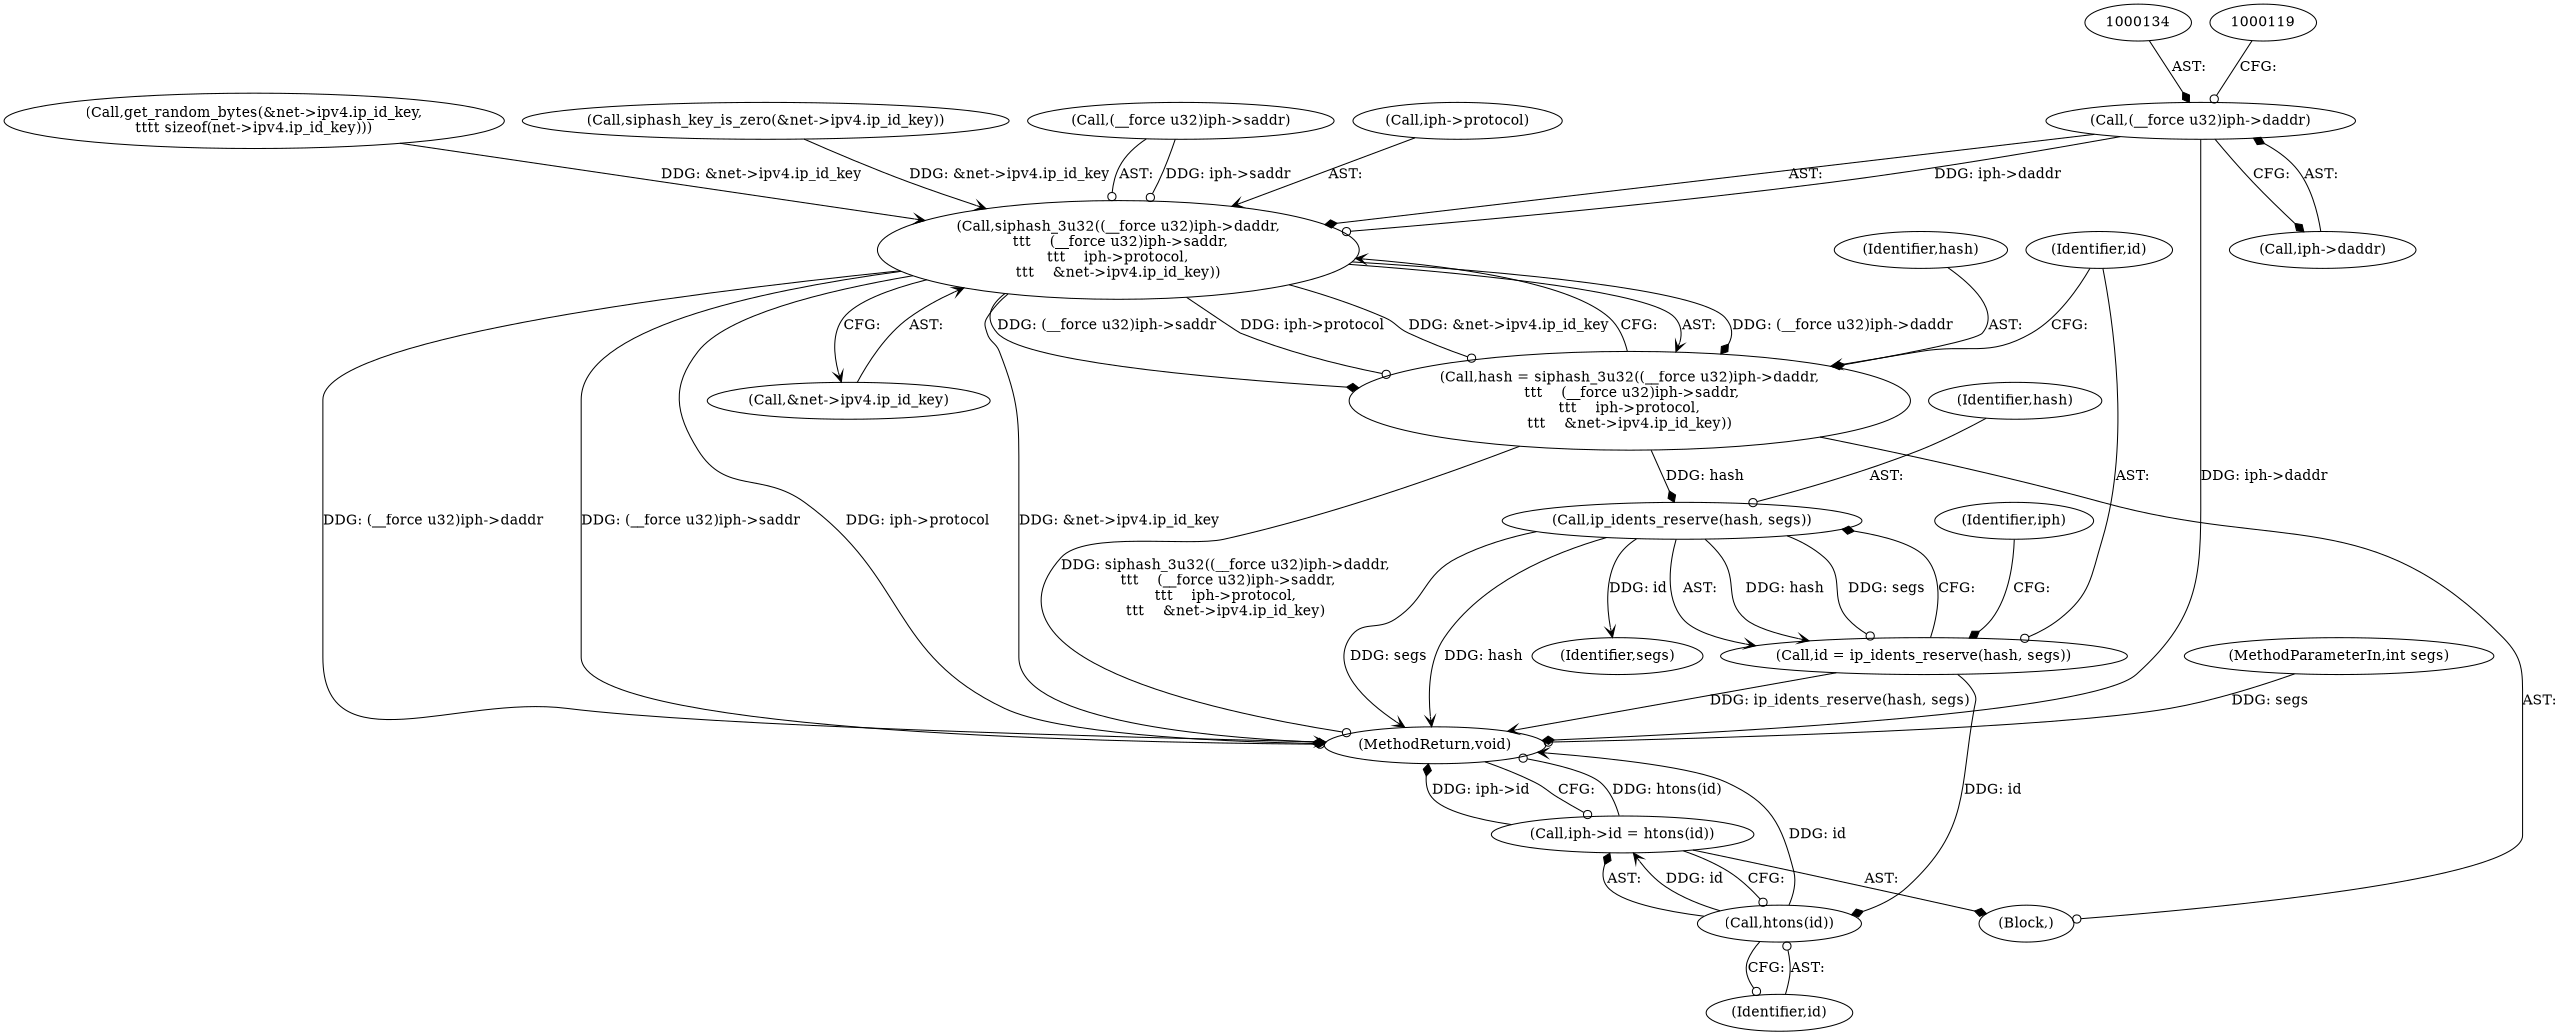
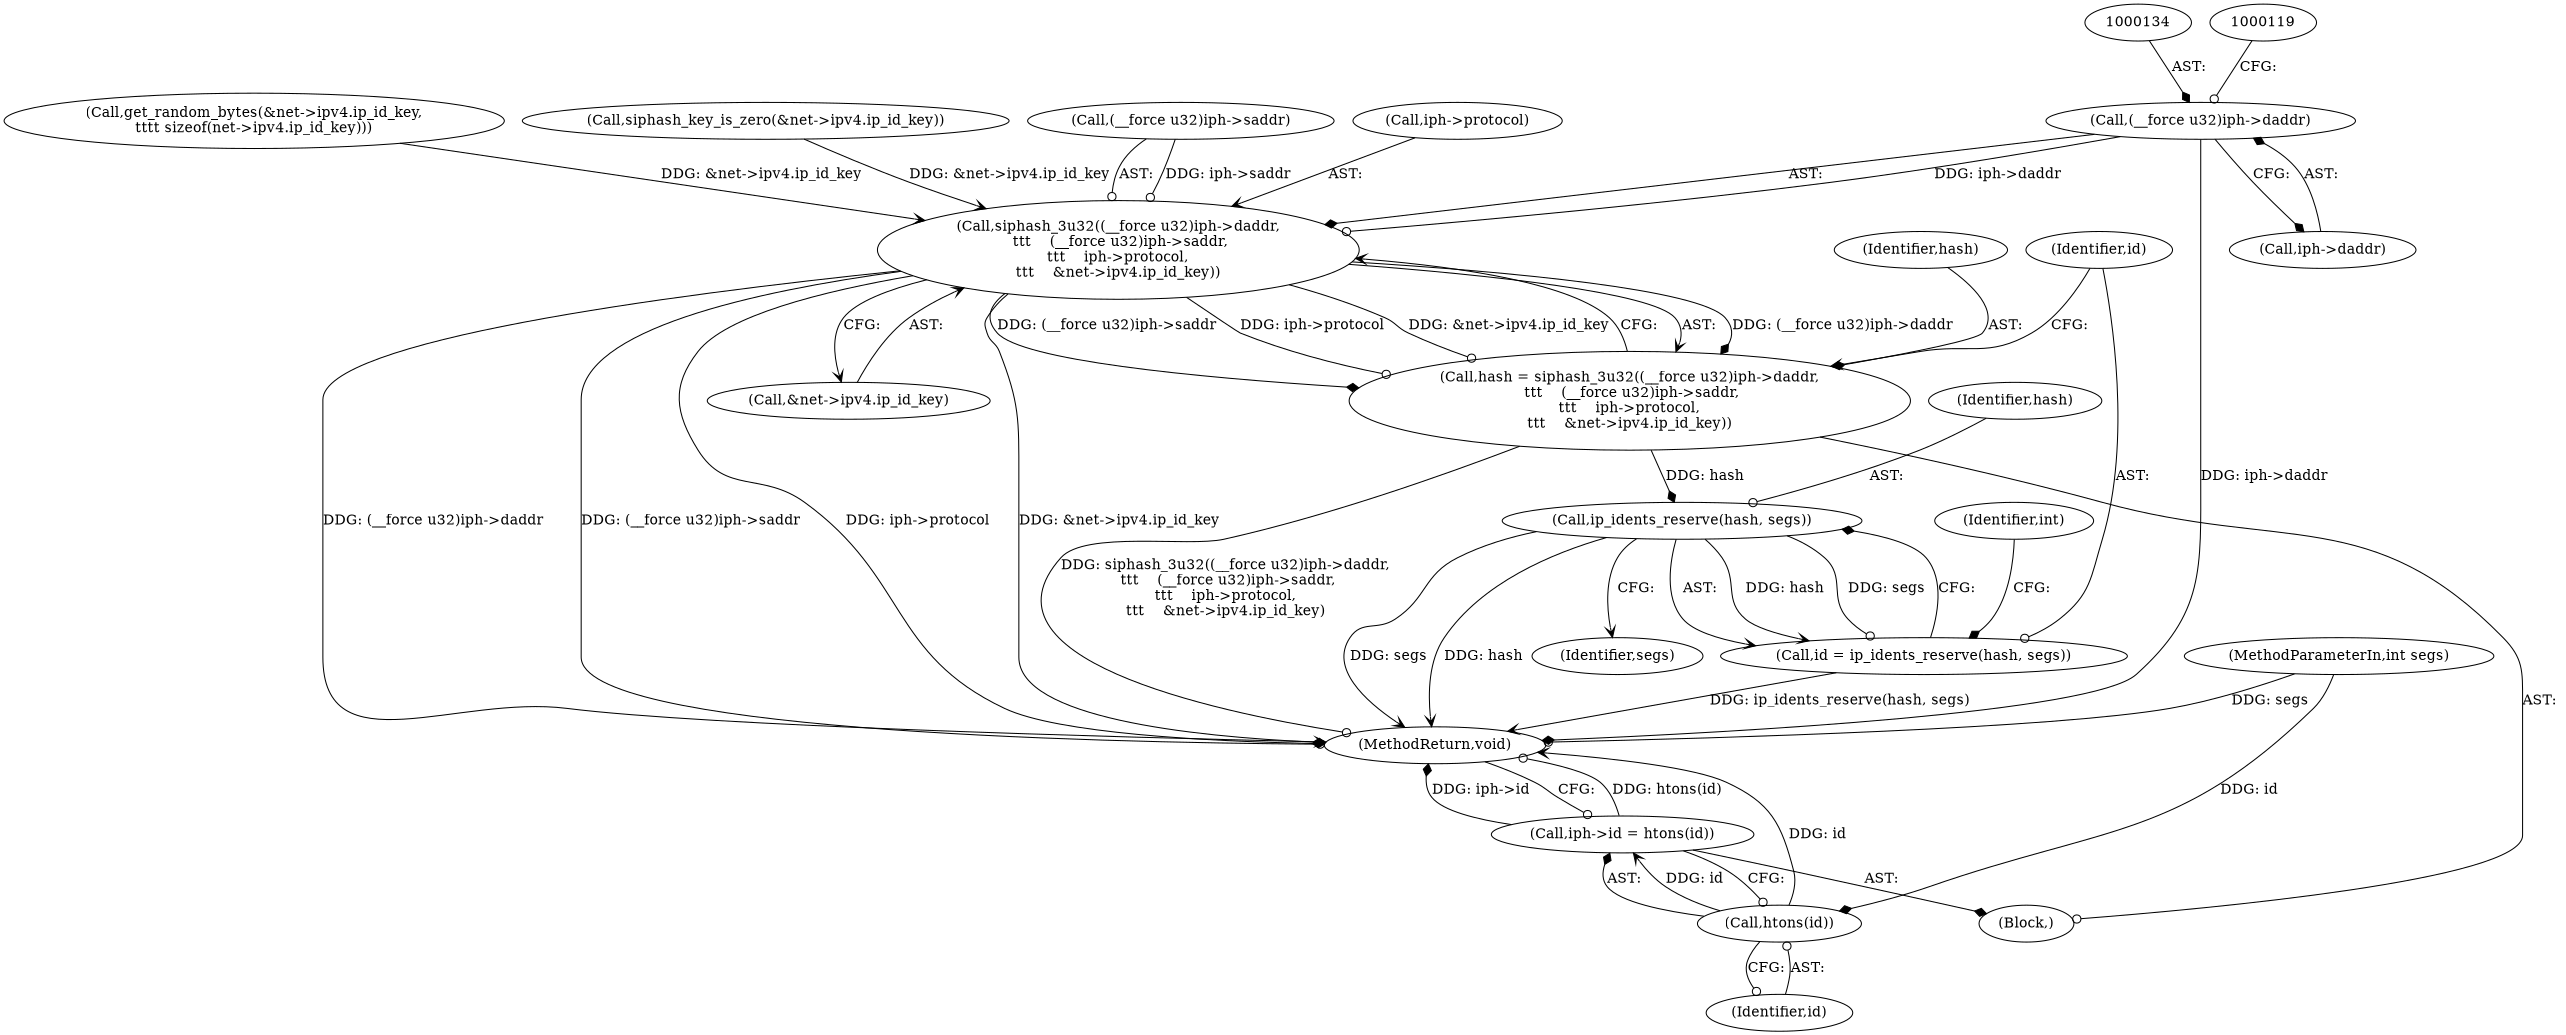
node "(Identifier,iph)": label "(Identifier,iph)" -> "(Identifier,int)"
edge "(Call,ip_idents_reserve(hash, segs))" -> "(Identifier,segs)": label "DDG: id" -> "CFG: "
edge "(Call,id = ip_idents_reserve(hash, segs))" -> "(Call,htons(id))": now "(MethodParameterIn,int segs)" -> "(Call,htons(id))"
